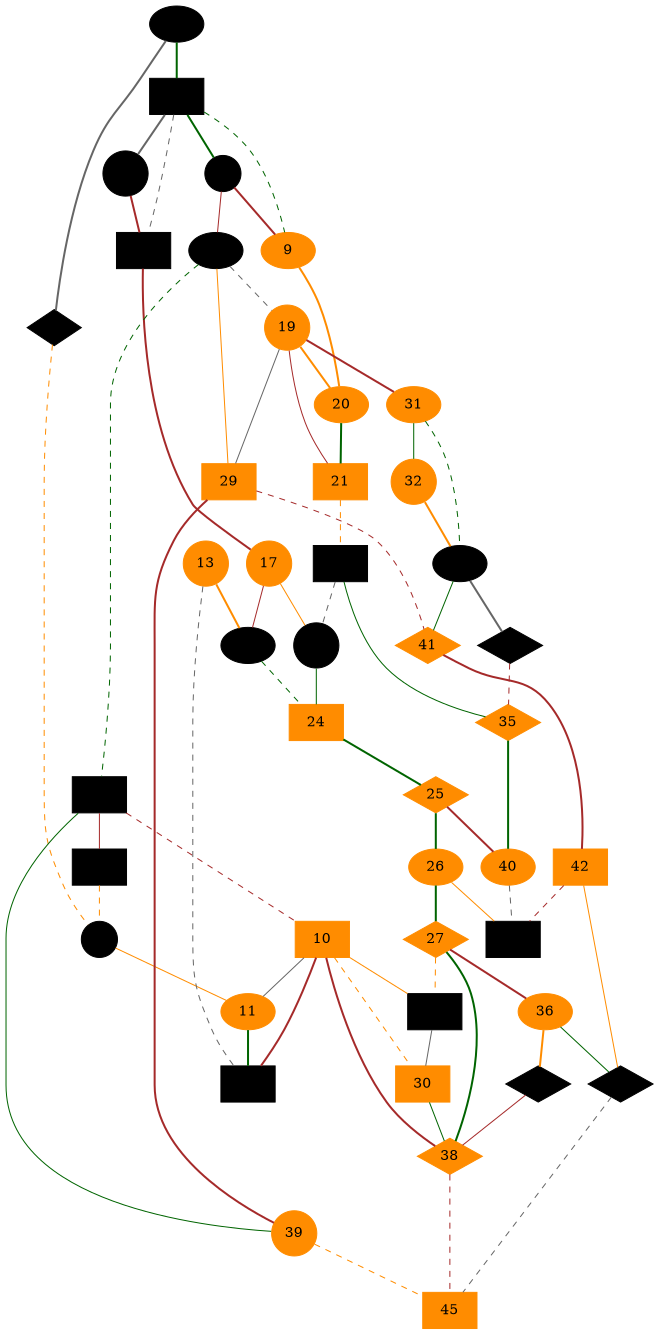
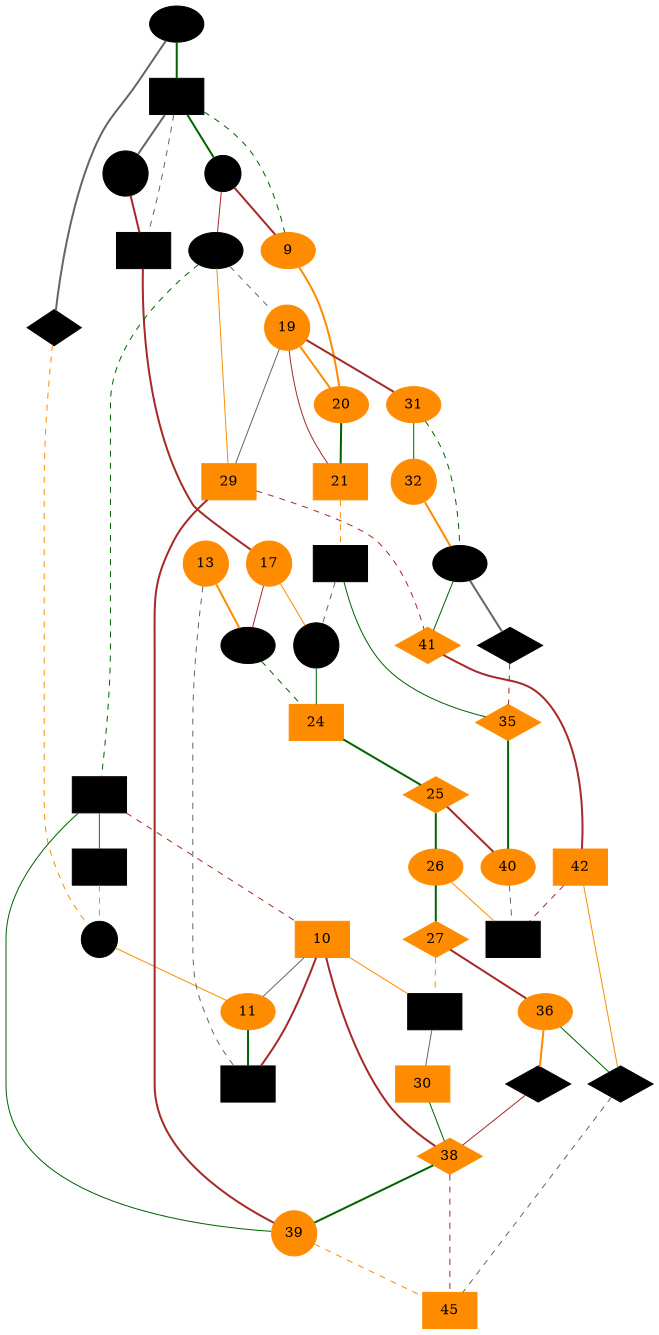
edge "10" -- "30": removed
edge "27" -- "38": now "39" -- "38"
